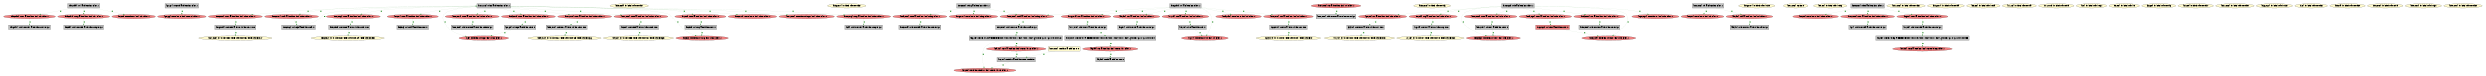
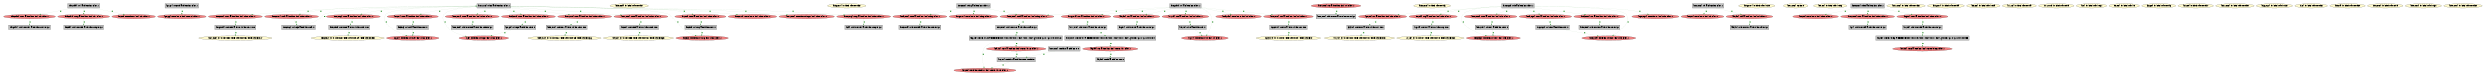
node "[160/161]  %inc20 = add i32 %11, 1": fillcolor lightcoral -> grey
node "[26/27]  store i32 %inc49, i32* %i22, align 4": added
node "[110/111]  %add41 = add i32 0, 0": fillcolor lemonchiffon -> grey
